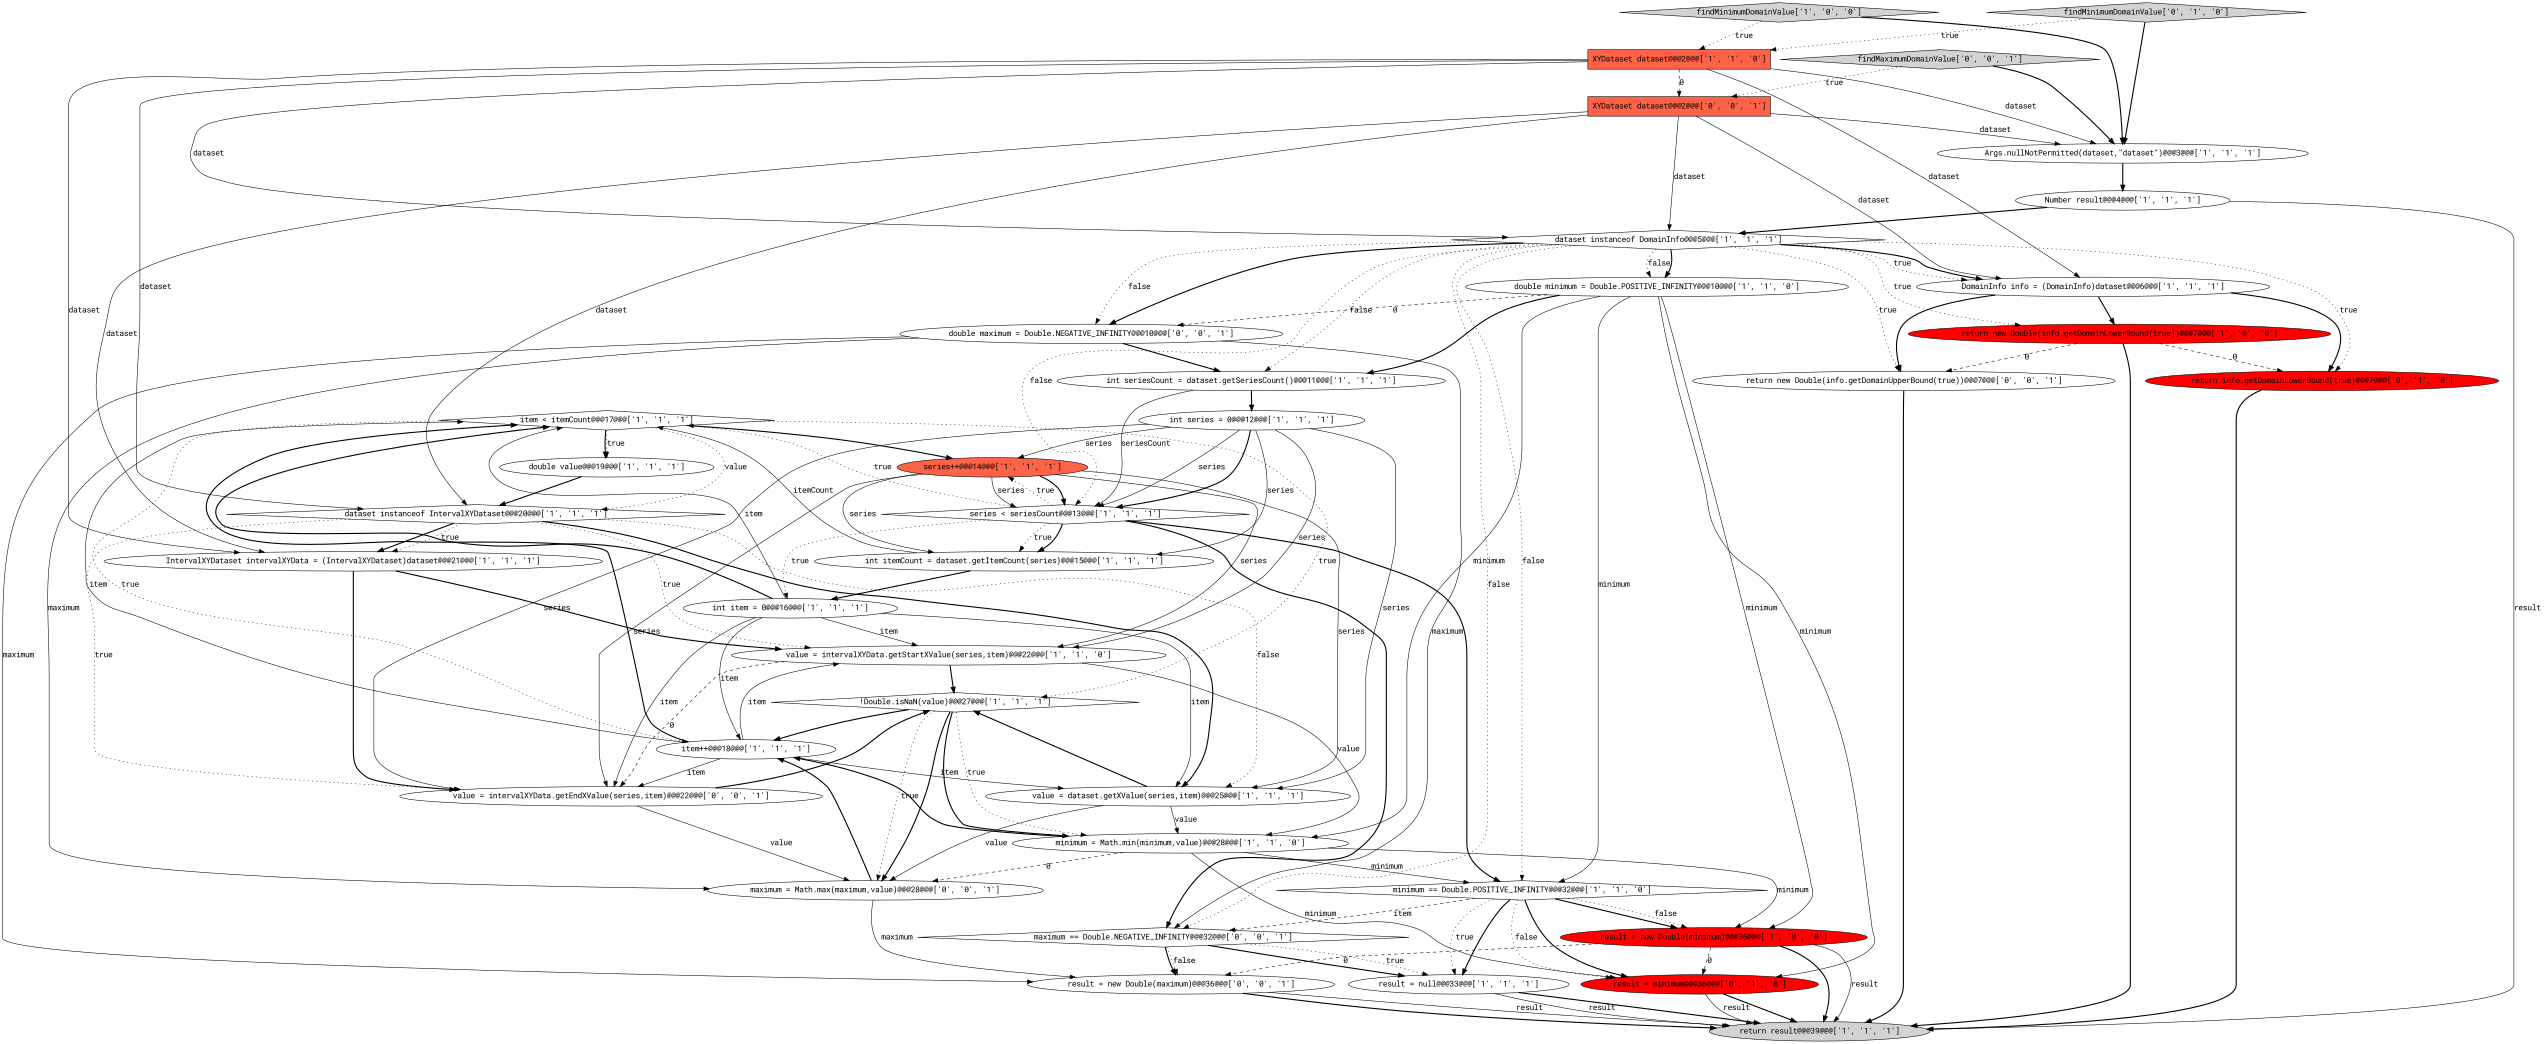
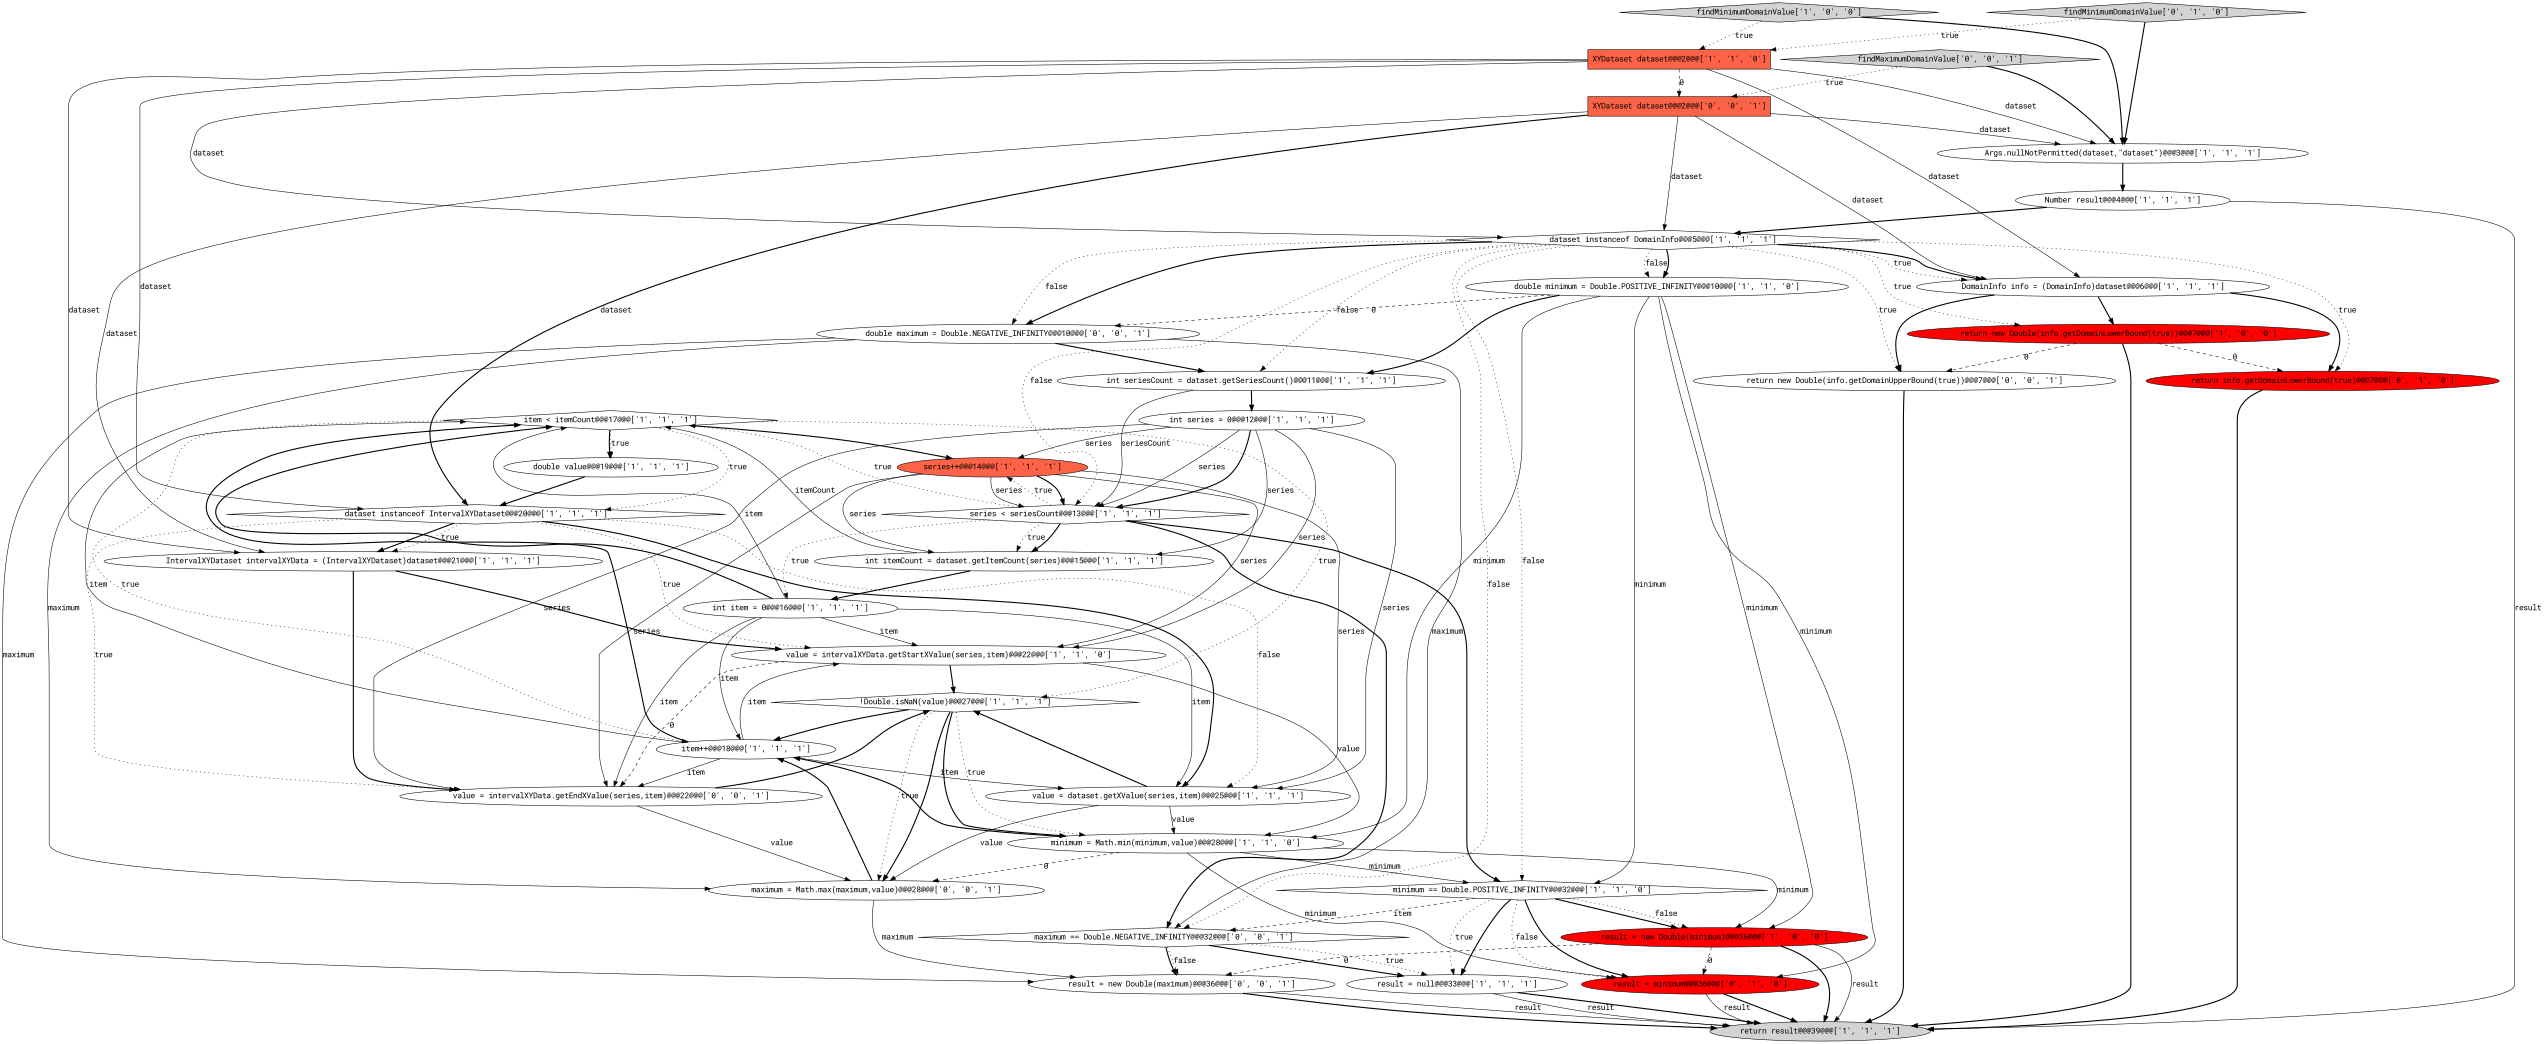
edge "XYDataset dataset@@@2@@@['0', '0', '1']" -> "dataset instanceof IntervalXYDataset@@@20@@@['1', '1', '1']": style solid -> bold
edge "item < itemCount@@@17@@@['1', '1', '1']" -> "dataset instanceof IntervalXYDataset@@@20@@@['1', '1', '1']": label "value" -> "true"
